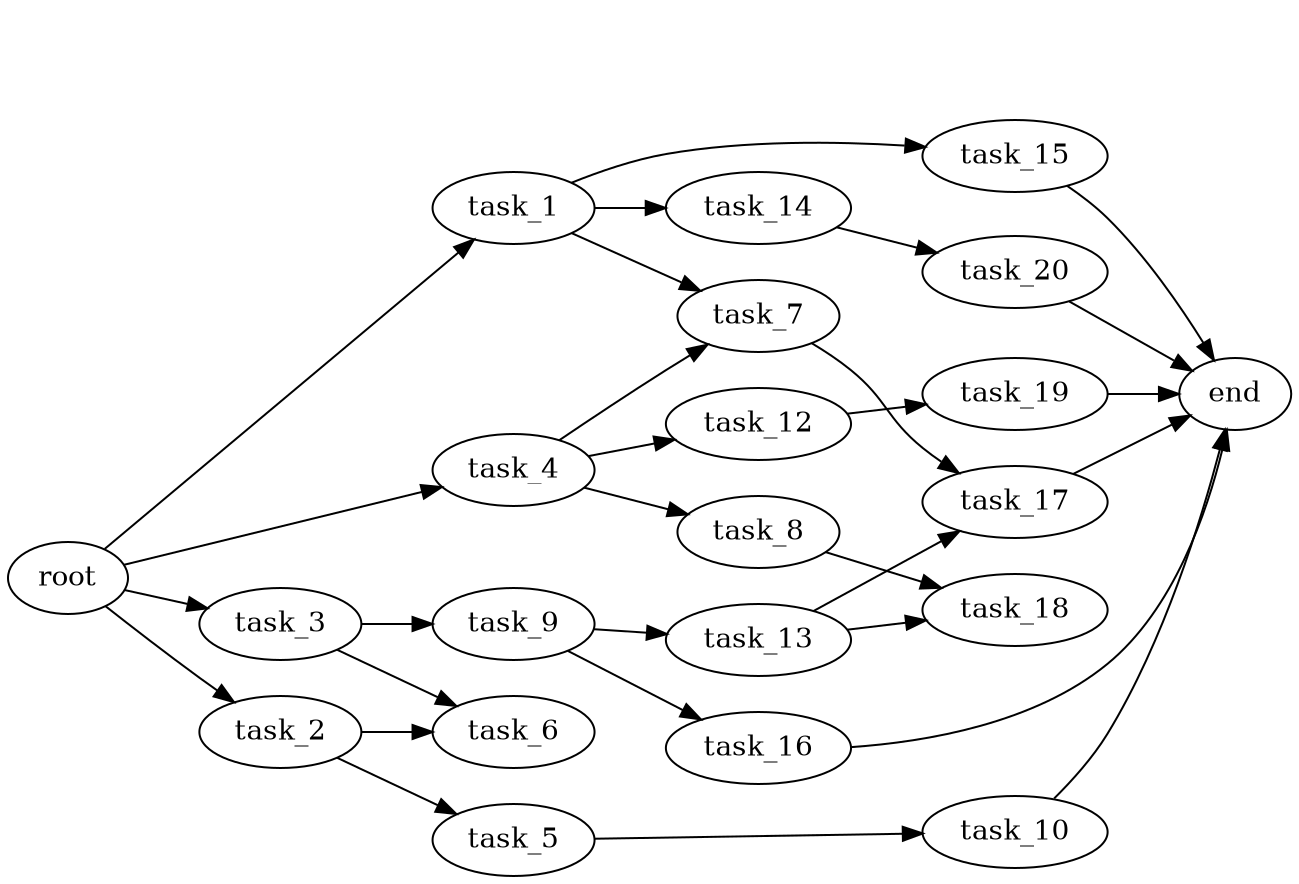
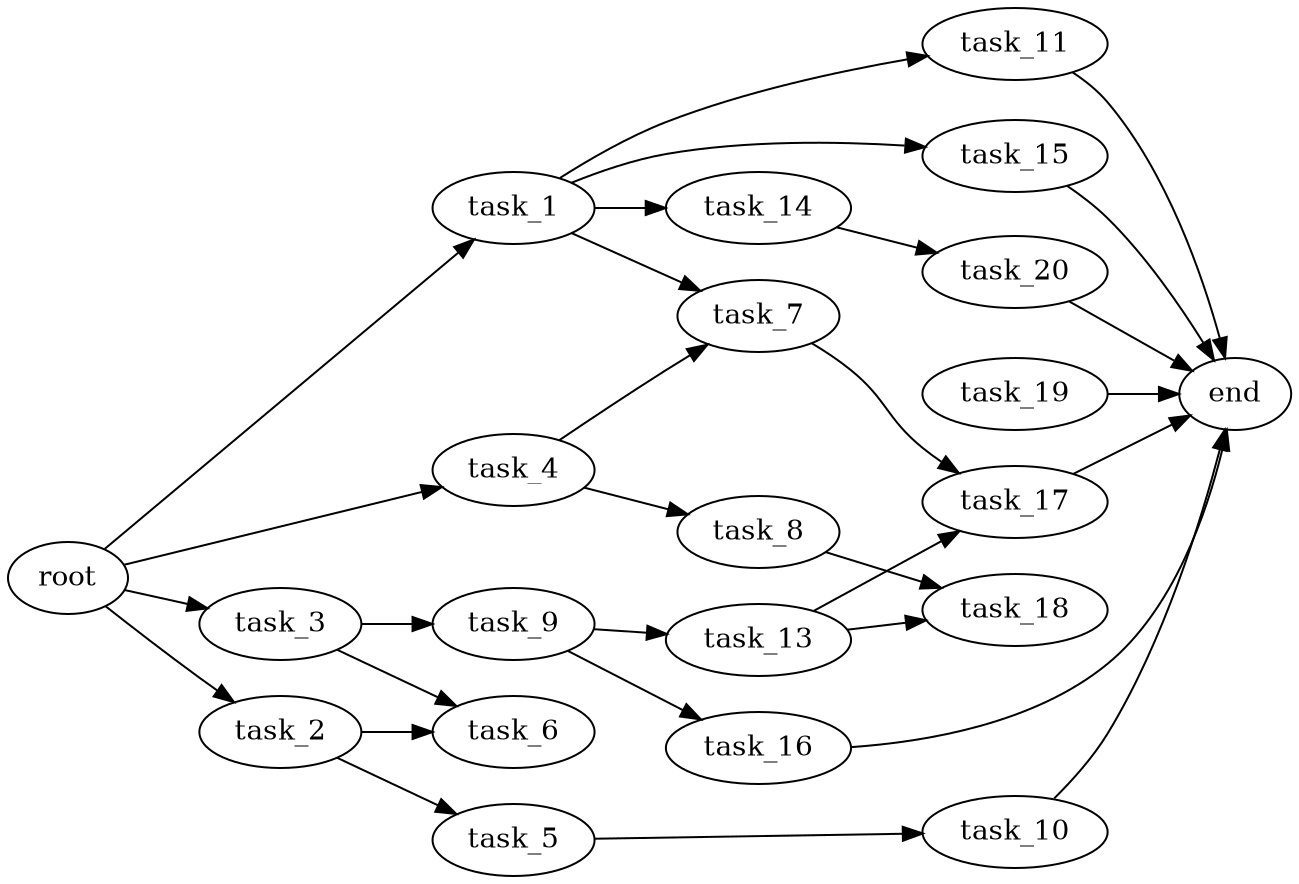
node "task_11": added
node "task_12": removed
